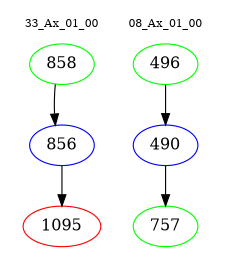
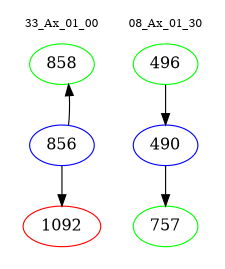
cluster "08_Ax_01_00": label "08_Ax_01_00" -> "08_Ax_01_30"
edge "858" -> "856": reversed
node "1095": label "1095" -> "1092"
